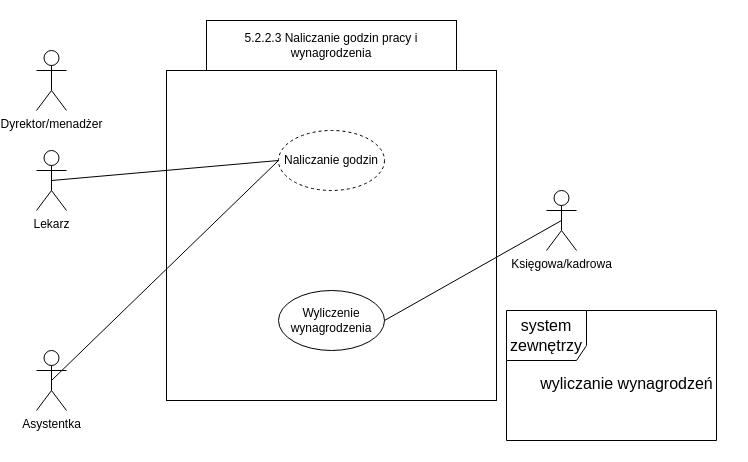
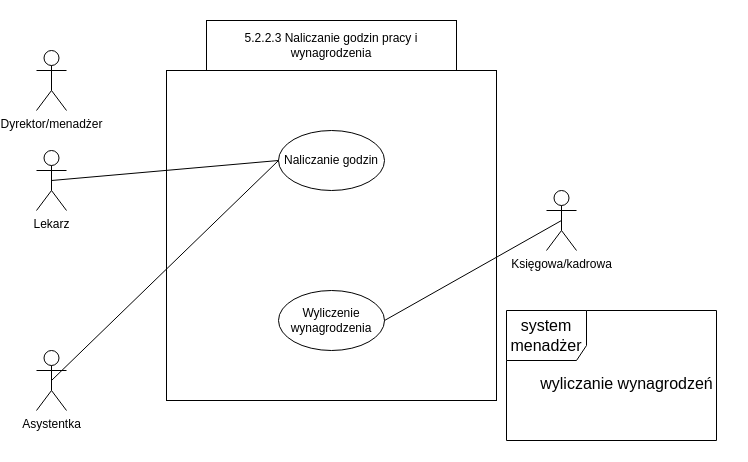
node "Naliczanie godzin": style dashed -> solid
node "system zewnętrzy": label "system zewnętrzy" -> "system menadżer"
